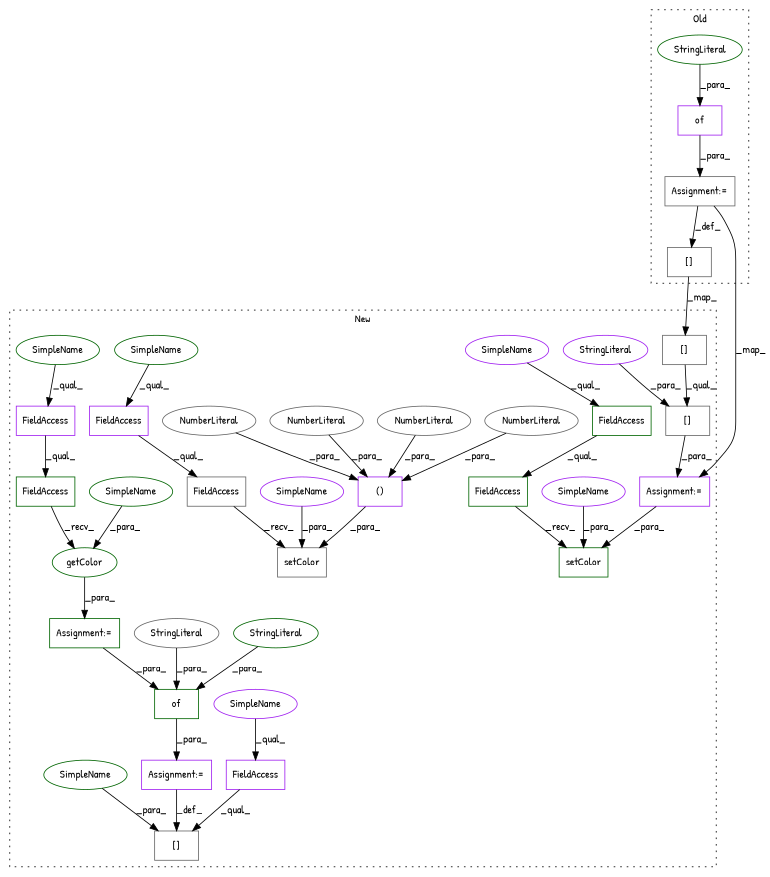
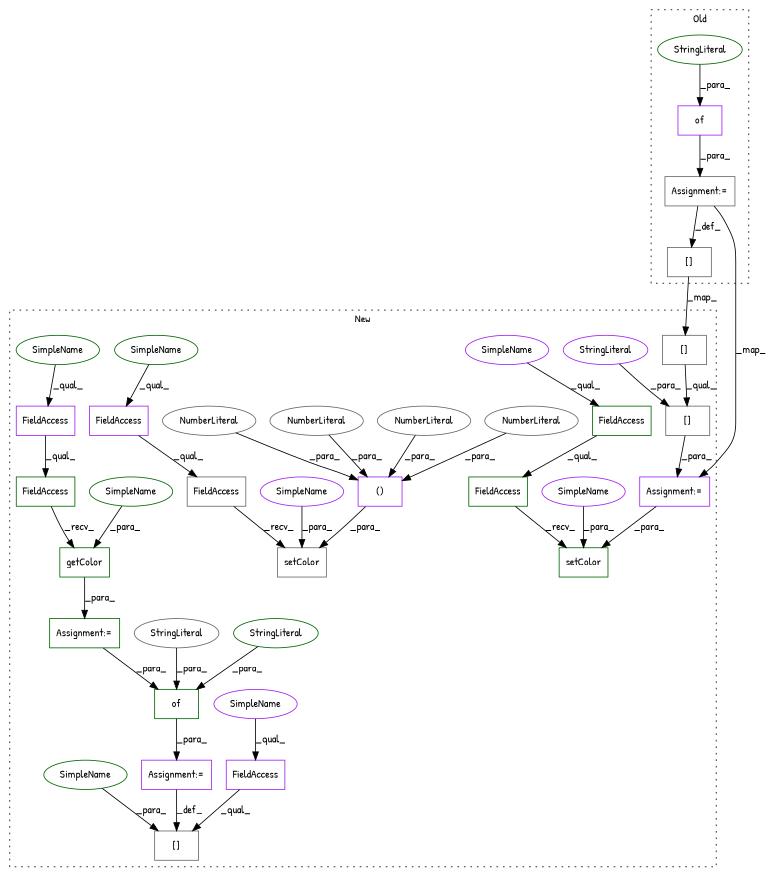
node "getColor": shape ellipse -> box
